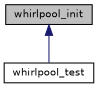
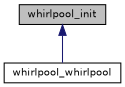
node "whirlpool_test": label "whirlpool_test" -> "whirlpool_whirlpool"
